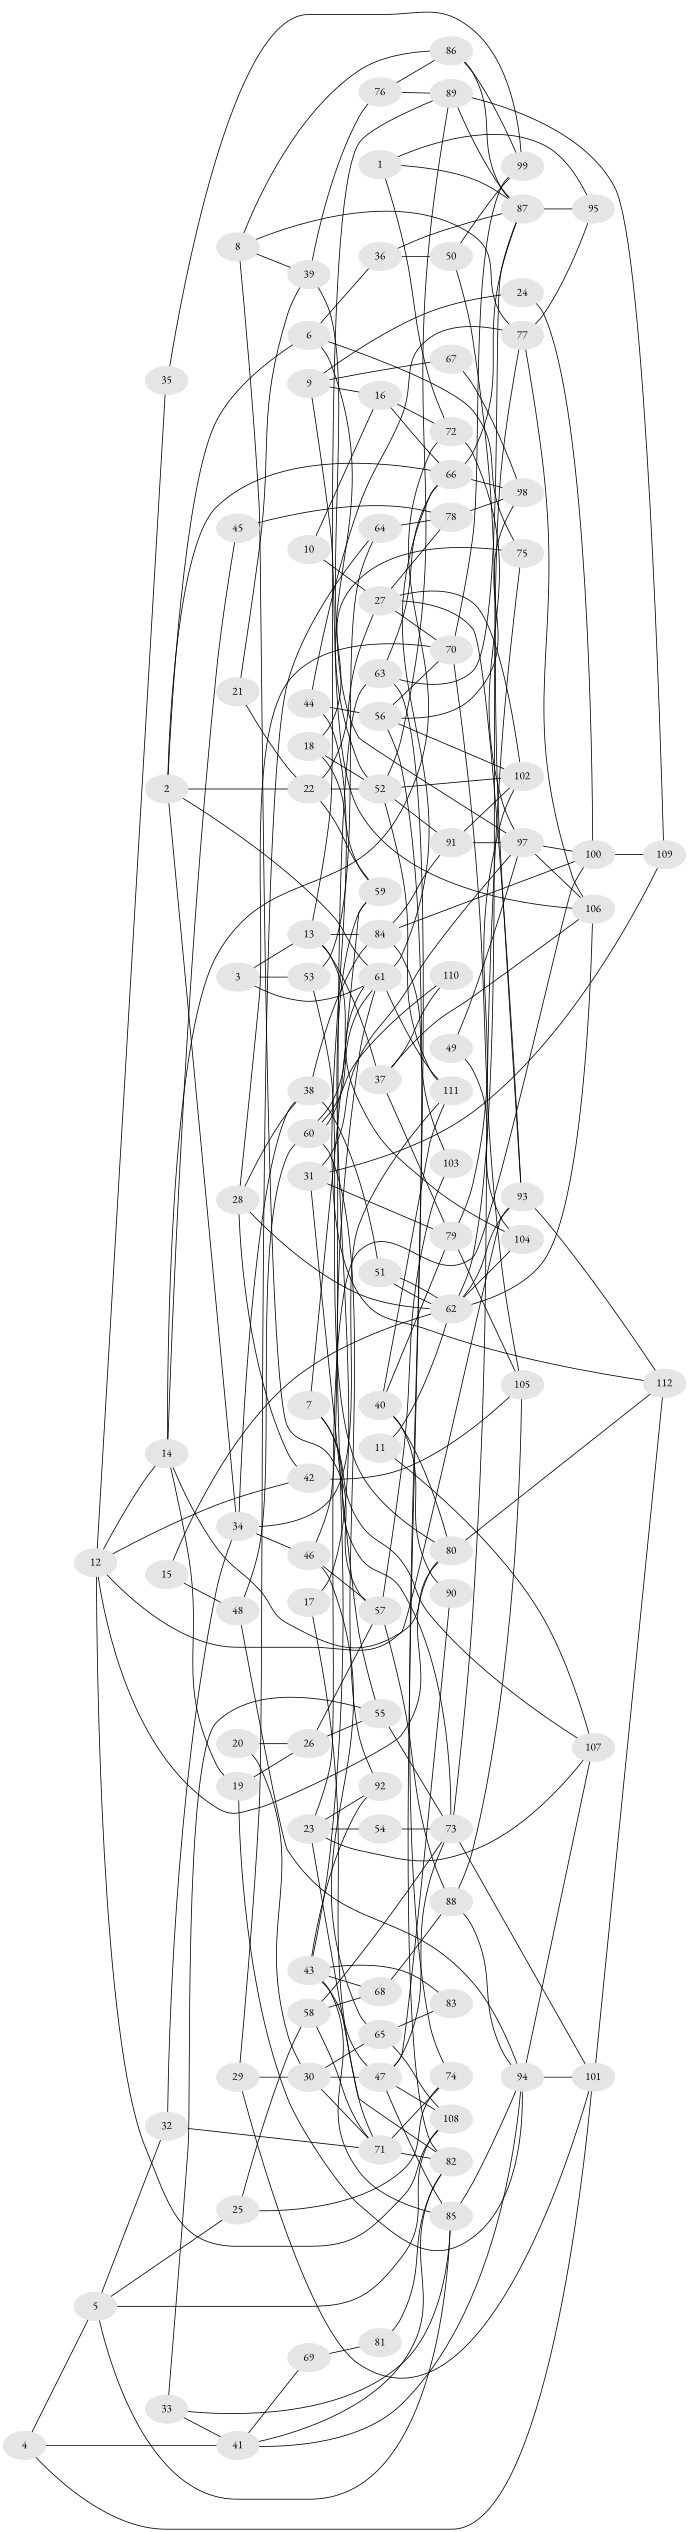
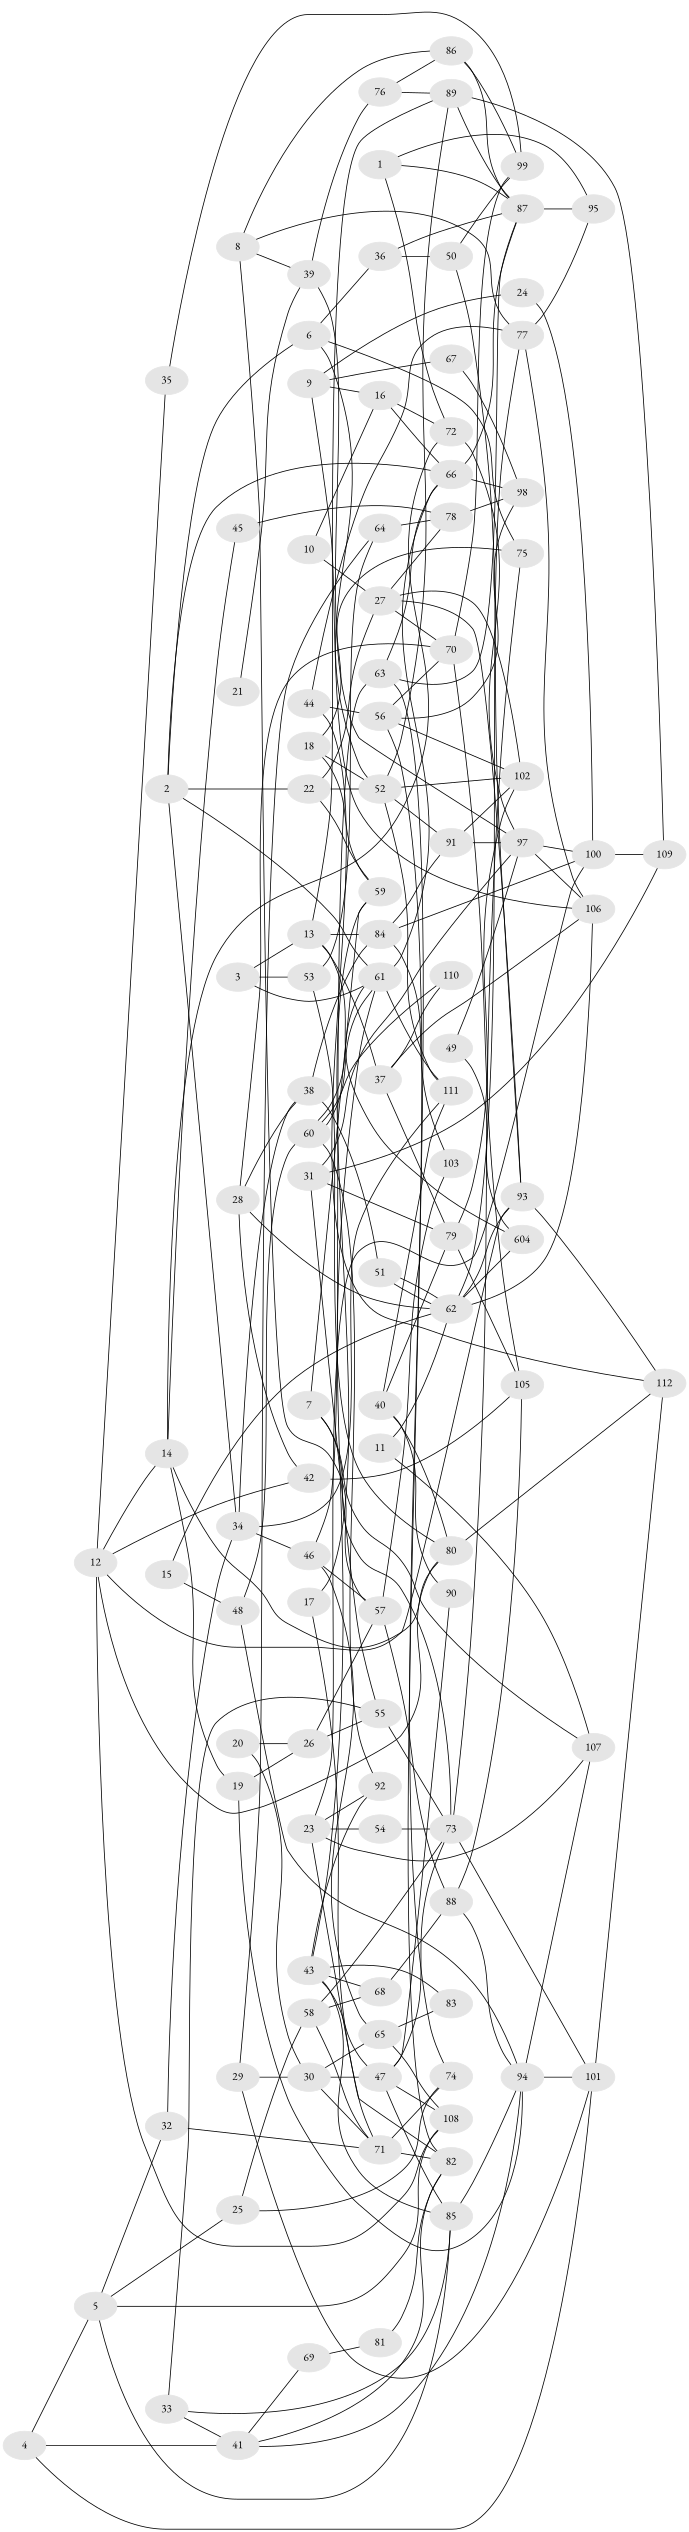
edge "21" -- "22": removed
node "104": label "104" -> "604"
